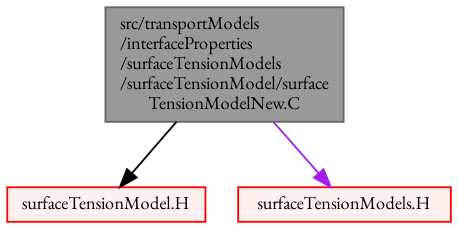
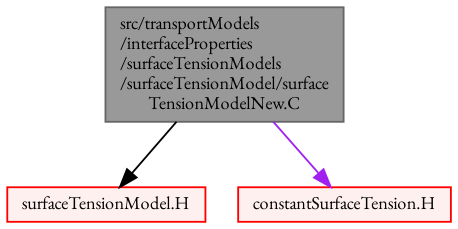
node "surfaceTensionModels.H": label "surfaceTensionModels.H" -> "constantSurfaceTension.H"
